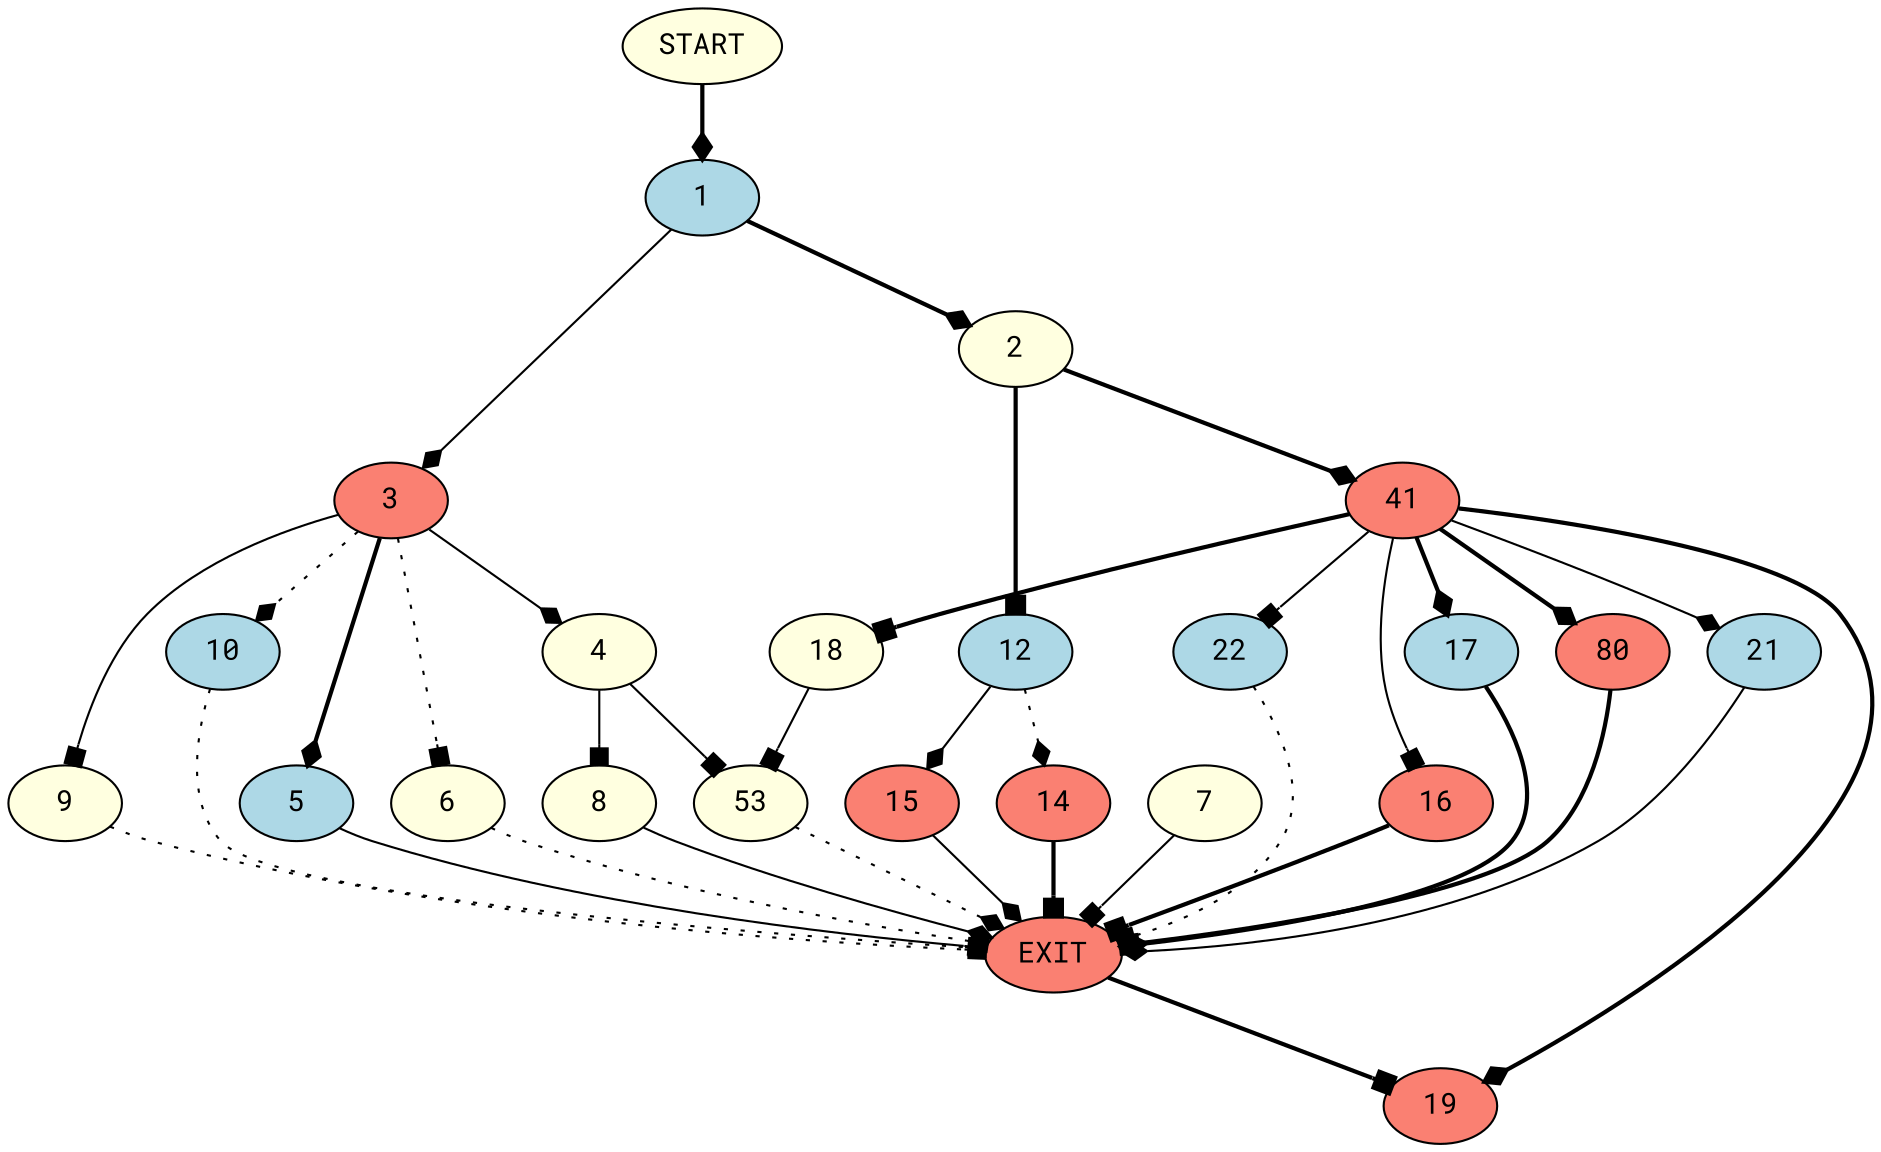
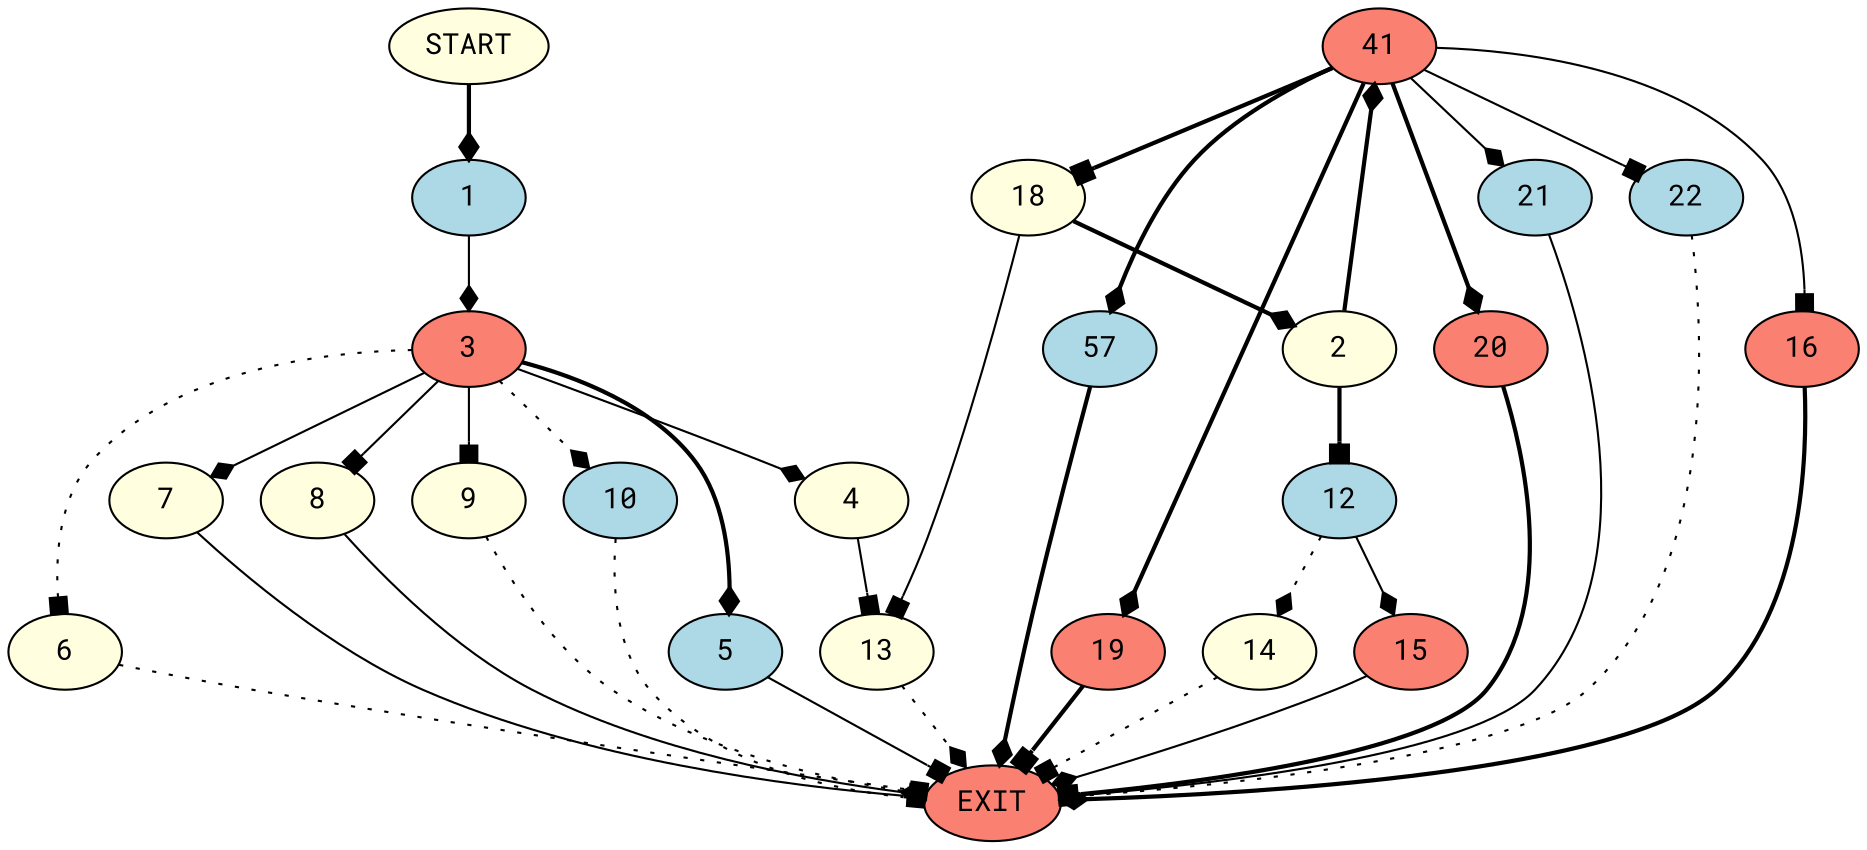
edge "1" -> "2": now "18" -> "2"
edge "3" -> "7": added
node "17": label "17" -> "57"
node "80": label "80" -> "20"
edge "4" -> "8": now "3" -> "8"
node "53": label "53" -> "13"
node "14": fillcolor salmon -> lightyellow
edge "14" -> "EXIT": style bold -> dotted
edge "16" -> "EXIT": arrowhead box -> diamond
edge "21" -> "EXIT": arrowhead diamond -> box
edge "EXIT" -> "19": reversed
